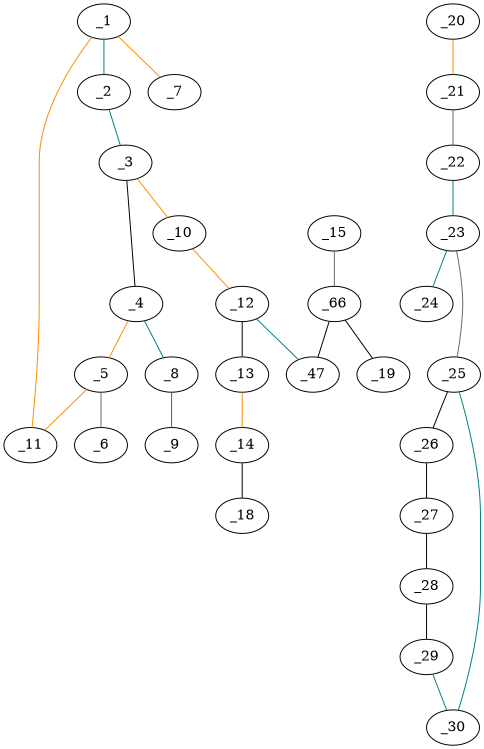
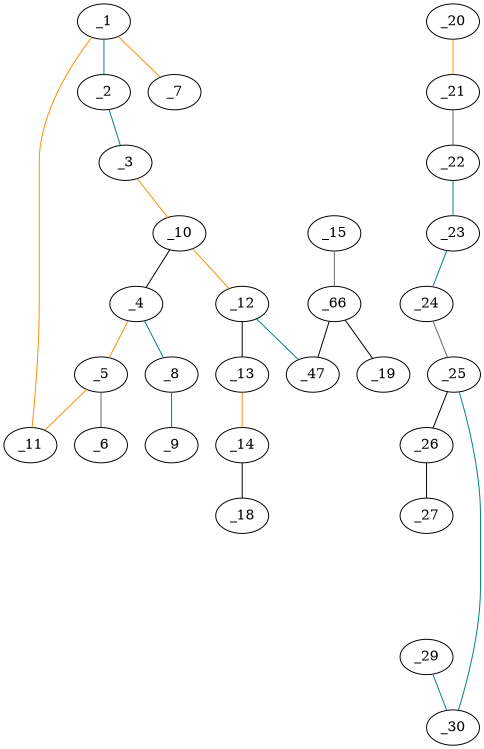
edge "_3" -- "_4": now "_10" -- "_4"
edge "_23" -- "_25": now "_24" -- "_25"
node "_28": removed
